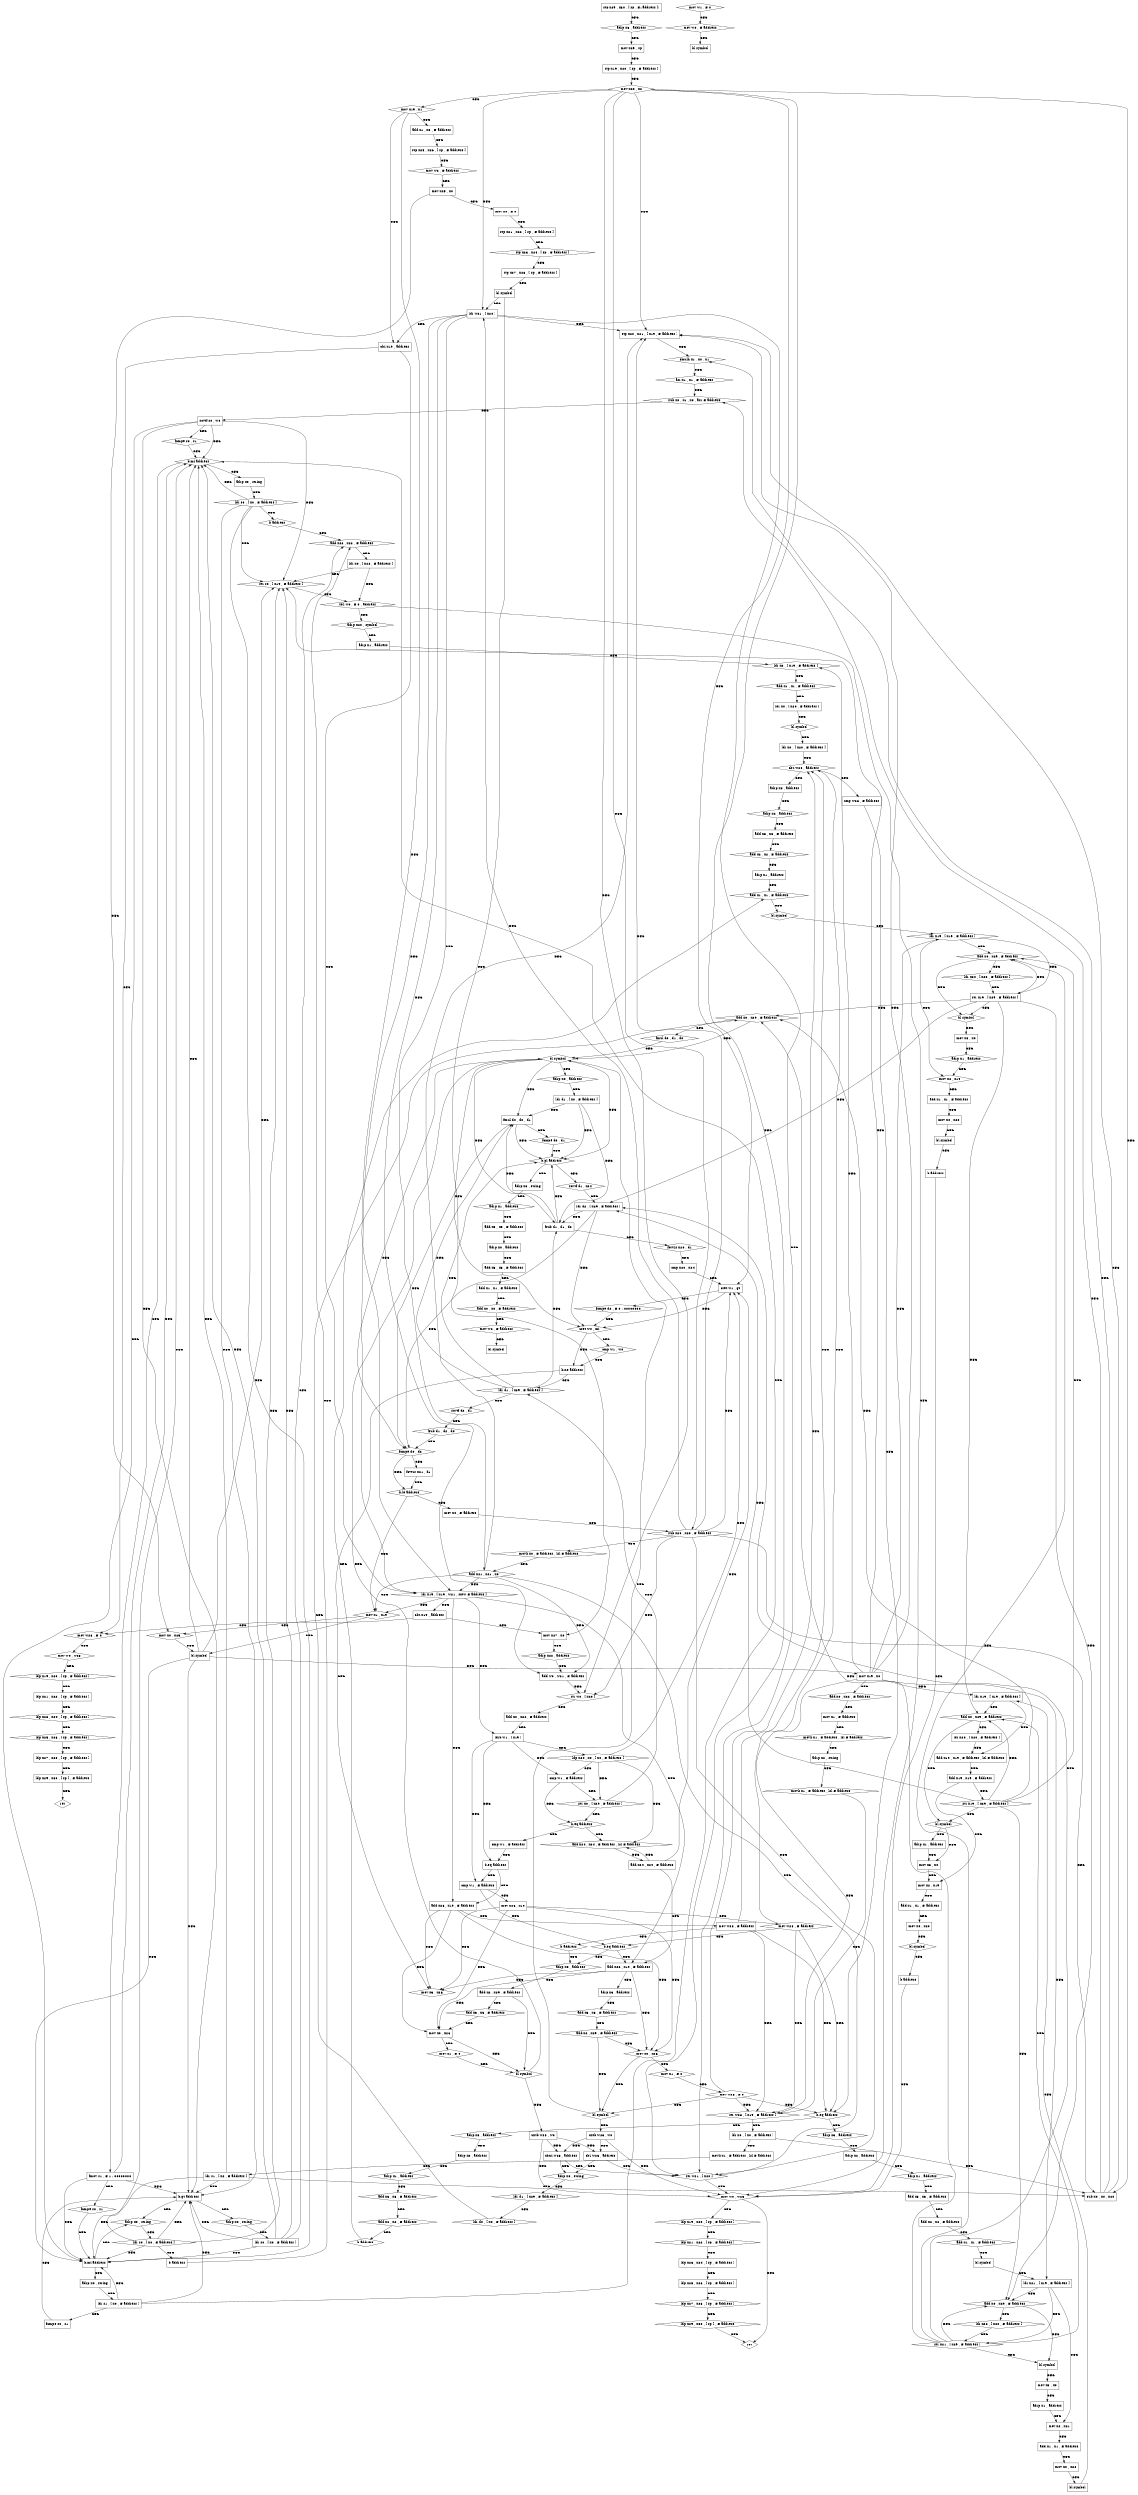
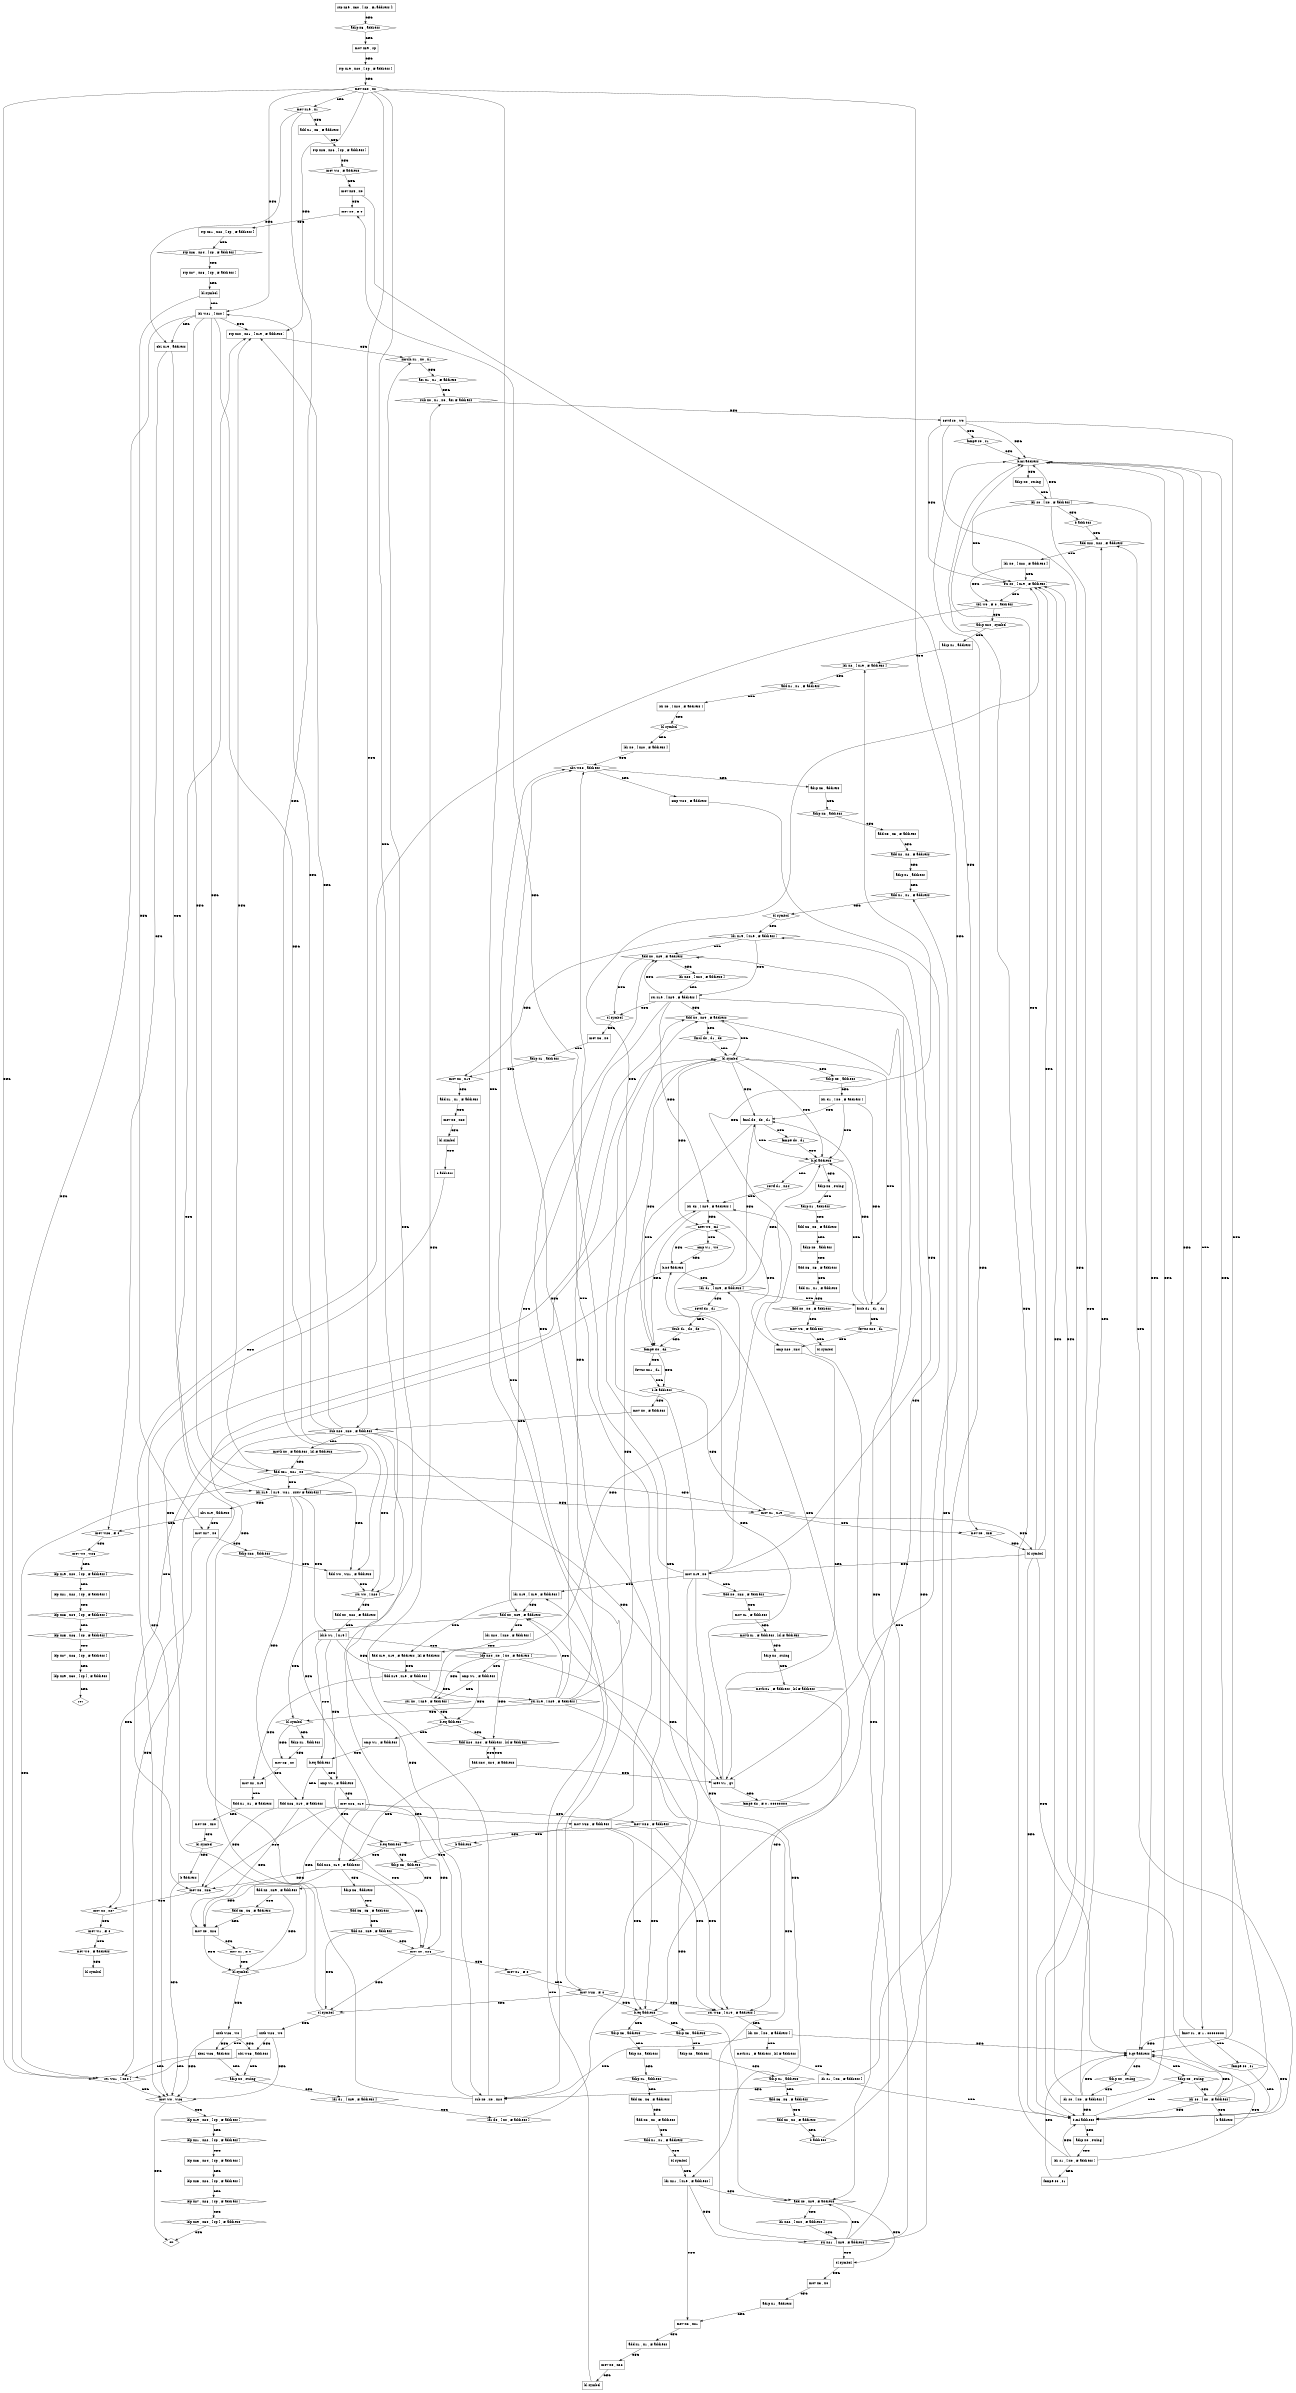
edge "mov x19 , x0" -> "stp x20 , x21 , [ x19 , # address ]": now "mov x19 , x0" -> "mov x0 , # 0"
edge "ldr d2 , [ x29 , # address ]" -> "fsub d1 , d1 , d2": now "ldr d2 , [ x29 , # address ]" -> "cmp x20 , x24"
edge "cset w1 , gt" -> "cset w0 , mi": now "cset w1 , gt" -> "b.ne address"
node "mov x2 , x27": added
edge "ldr s1 , [ x2 , # address ]" -> "b.gt address": now "ldr x0 , [ x0 , # address ]" -> "b.gt address"
